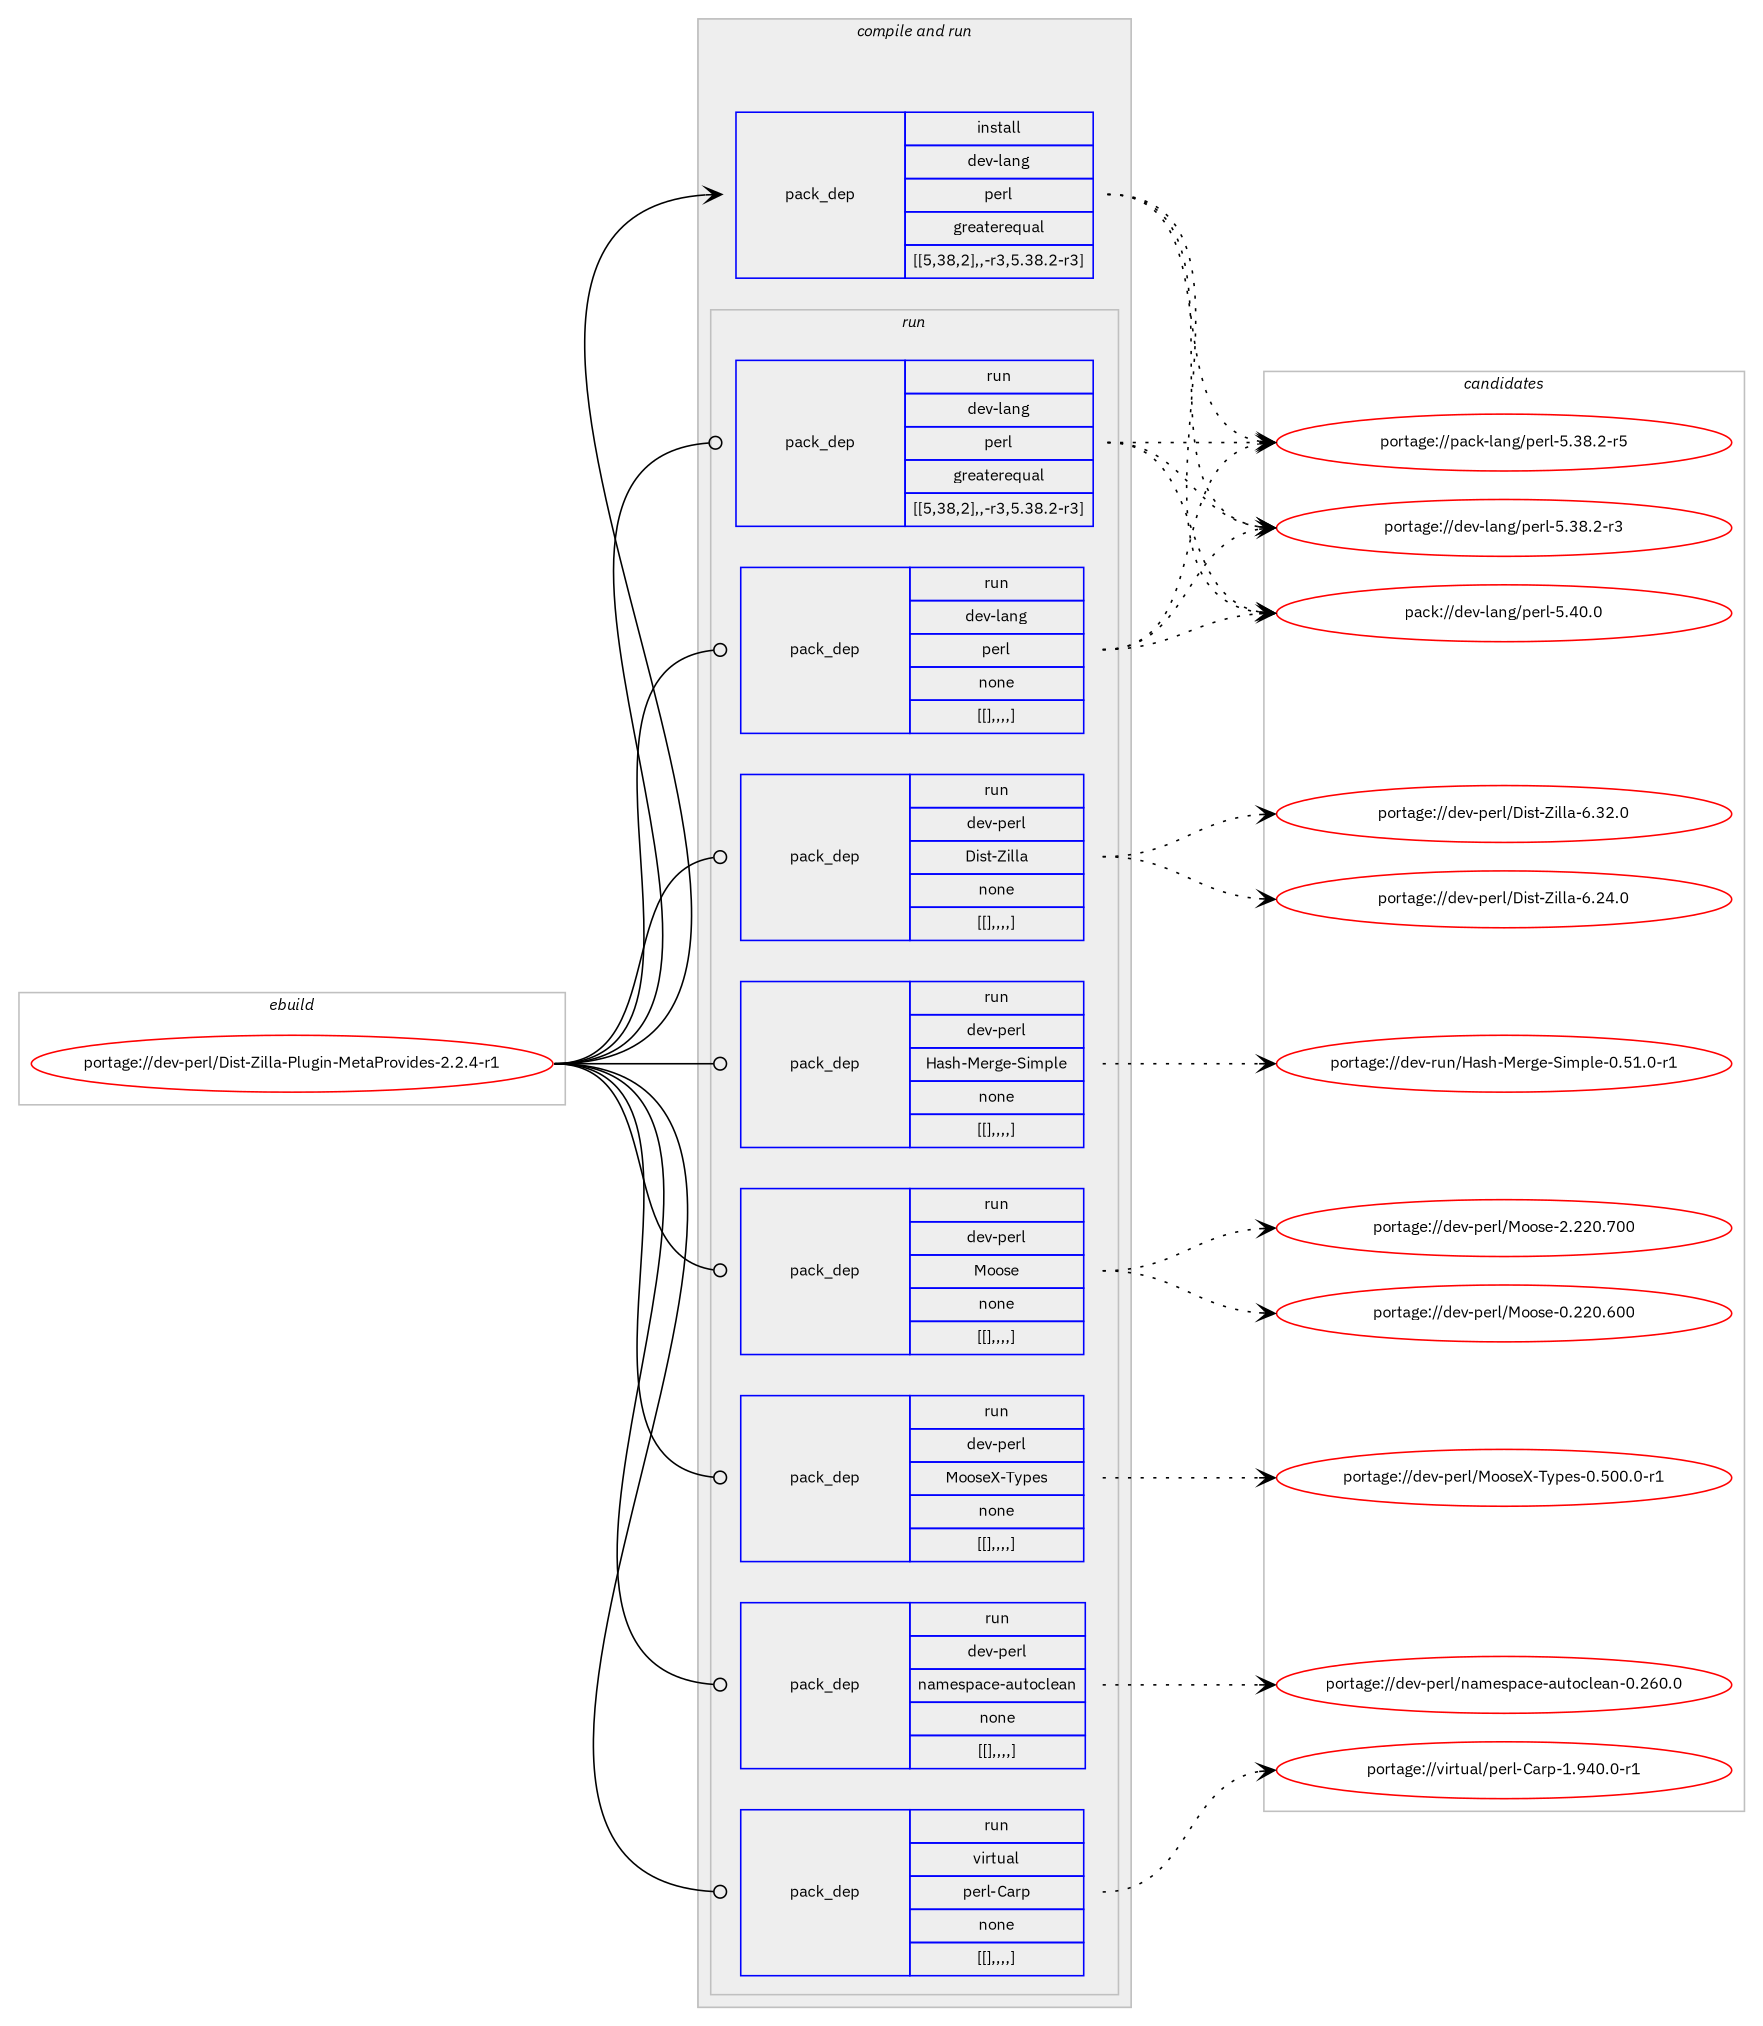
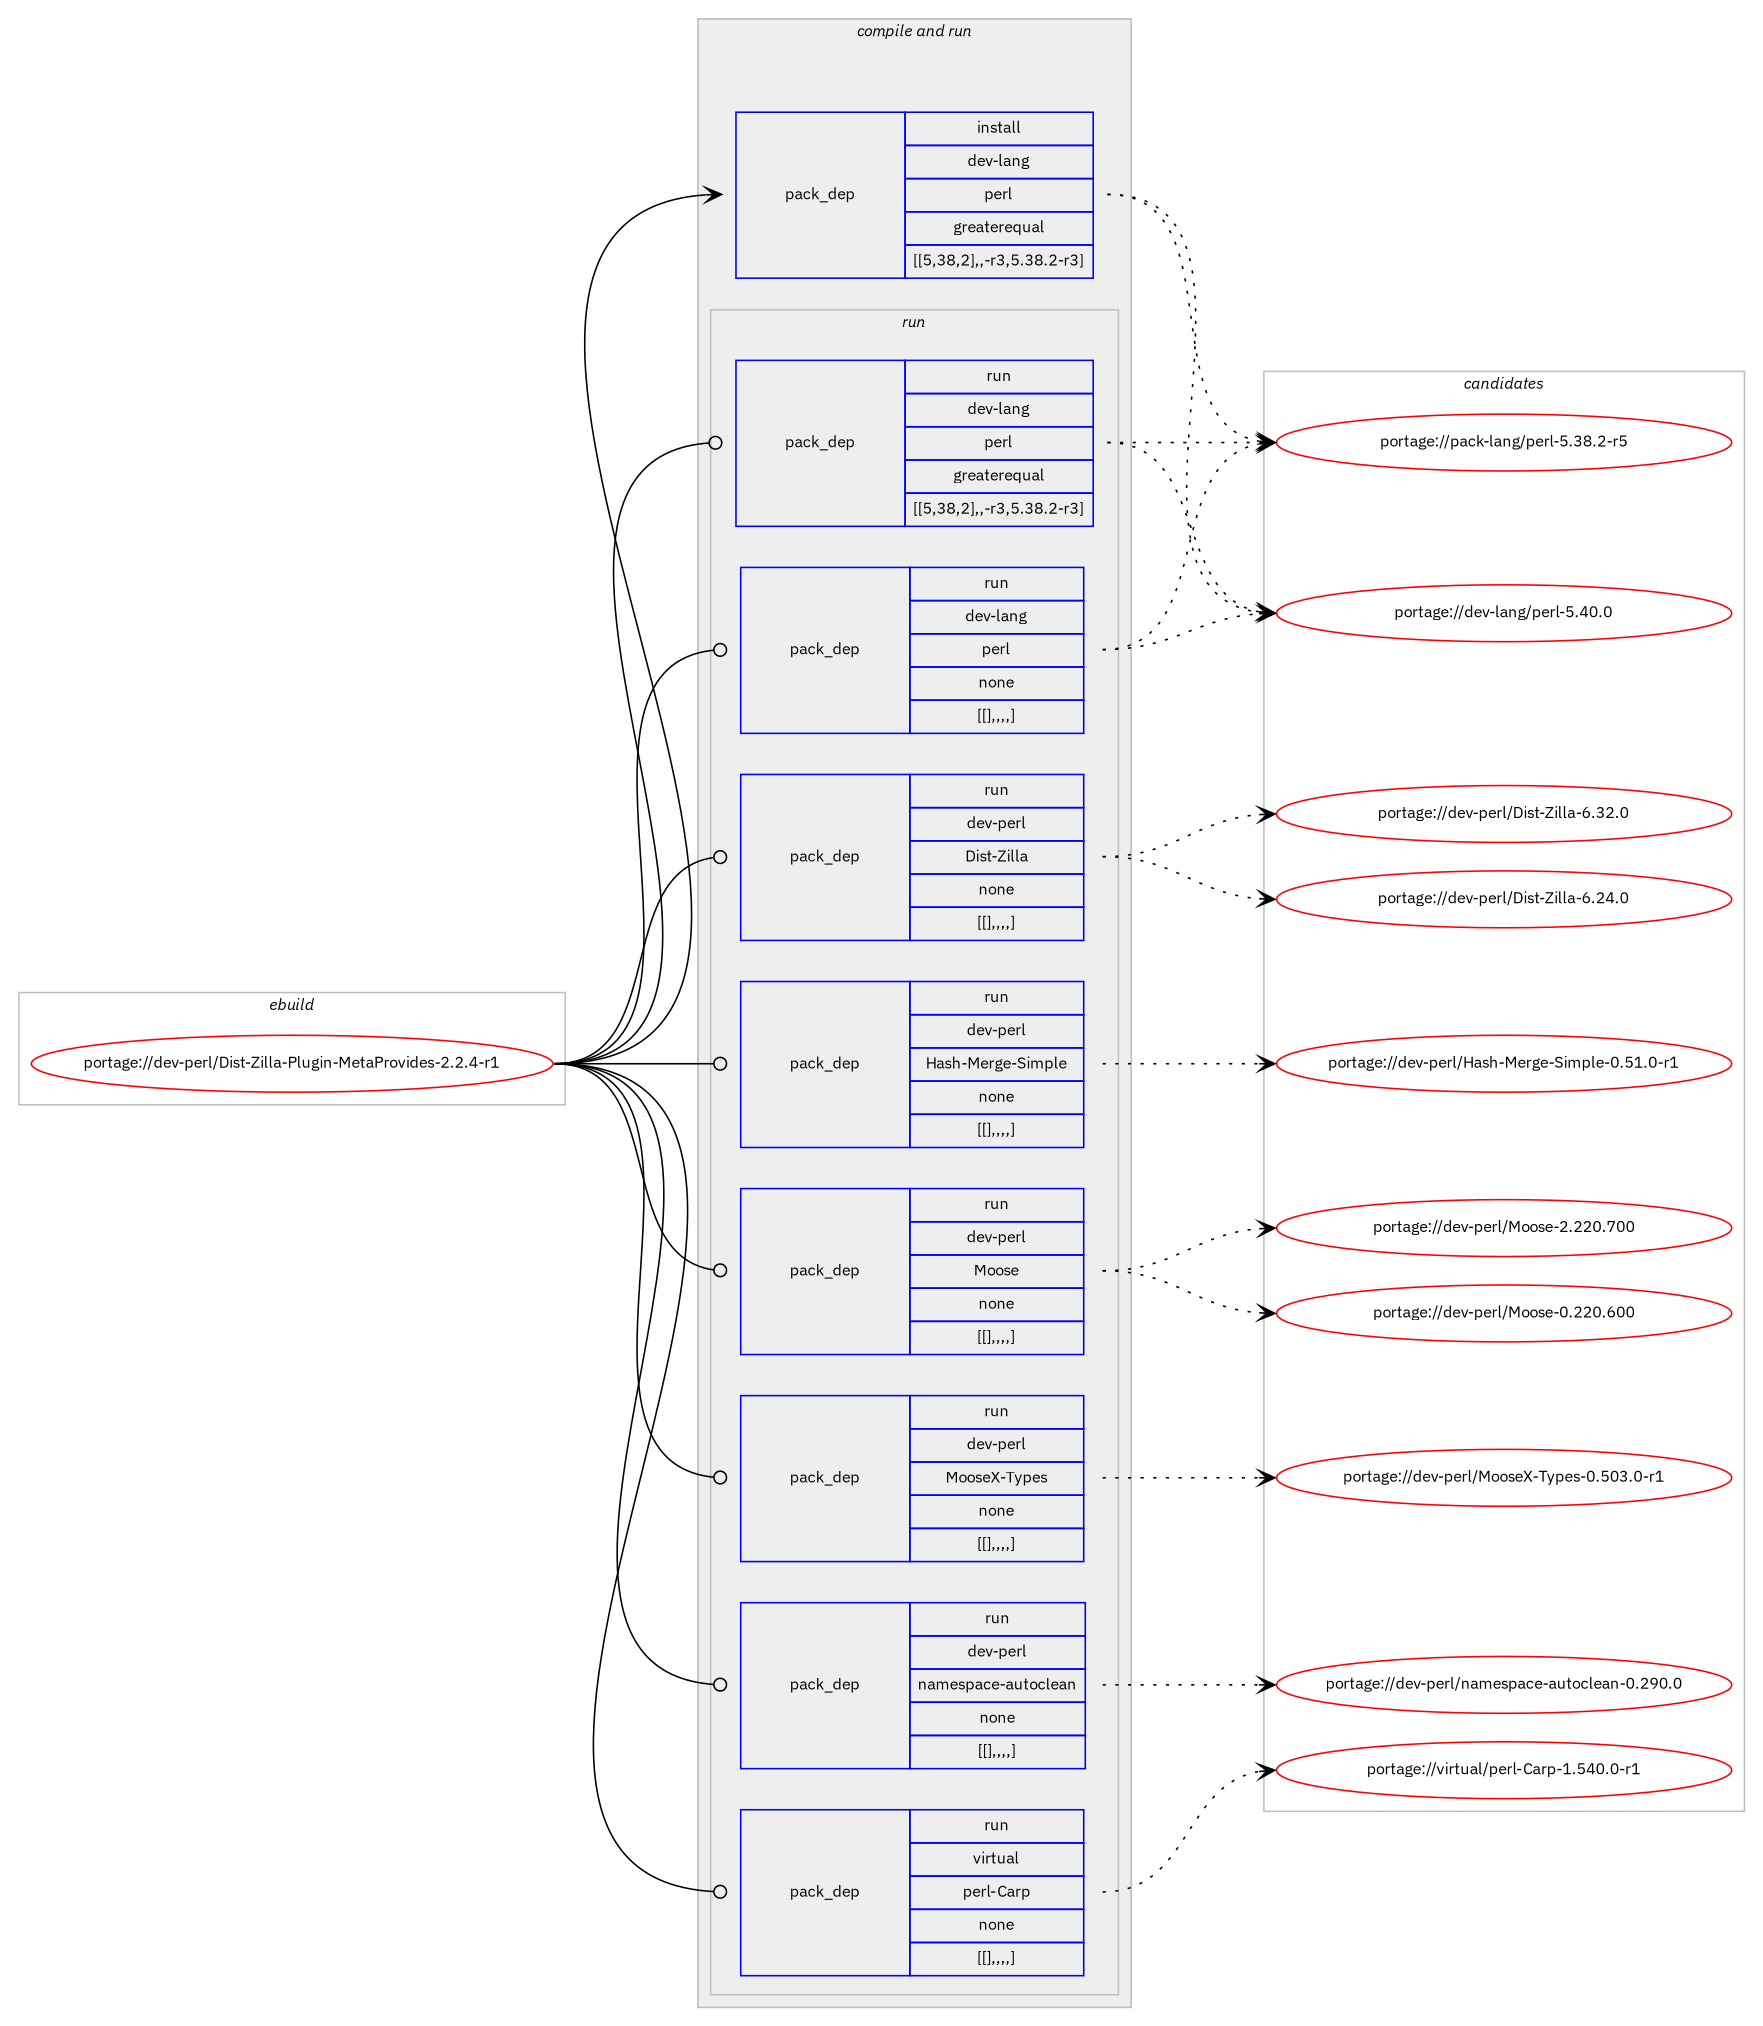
node "portage://dev-lang/perl-5.38.2-r3": removed
node "pack://dev-lang/perl-5.40.0": label "pack://dev-lang/perl-5.40.0" -> "portage://dev-lang/perl-5.40.0"
node "portage://dev-run/Hash-Merge-Simple-0.51.0-r1": label "portage://dev-run/Hash-Merge-Simple-0.51.0-r1" -> "portage://dev-perl/Hash-Merge-Simple-0.51.0-r1"
node "portage://dev-perl/MooseX-Types-0.500.0-r1": label "portage://dev-perl/MooseX-Types-0.500.0-r1" -> "portage://dev-perl/MooseX-Types-0.503.0-r1"
node "portage://dev-perl/namespace-autoclean-0.260.0": label "portage://dev-perl/namespace-autoclean-0.260.0" -> "portage://dev-perl/namespace-autoclean-0.290.0"
node "portage://virtual/perl-Carp-1.940.0-r1": label "portage://virtual/perl-Carp-1.940.0-r1" -> "portage://virtual/perl-Carp-1.540.0-r1"
